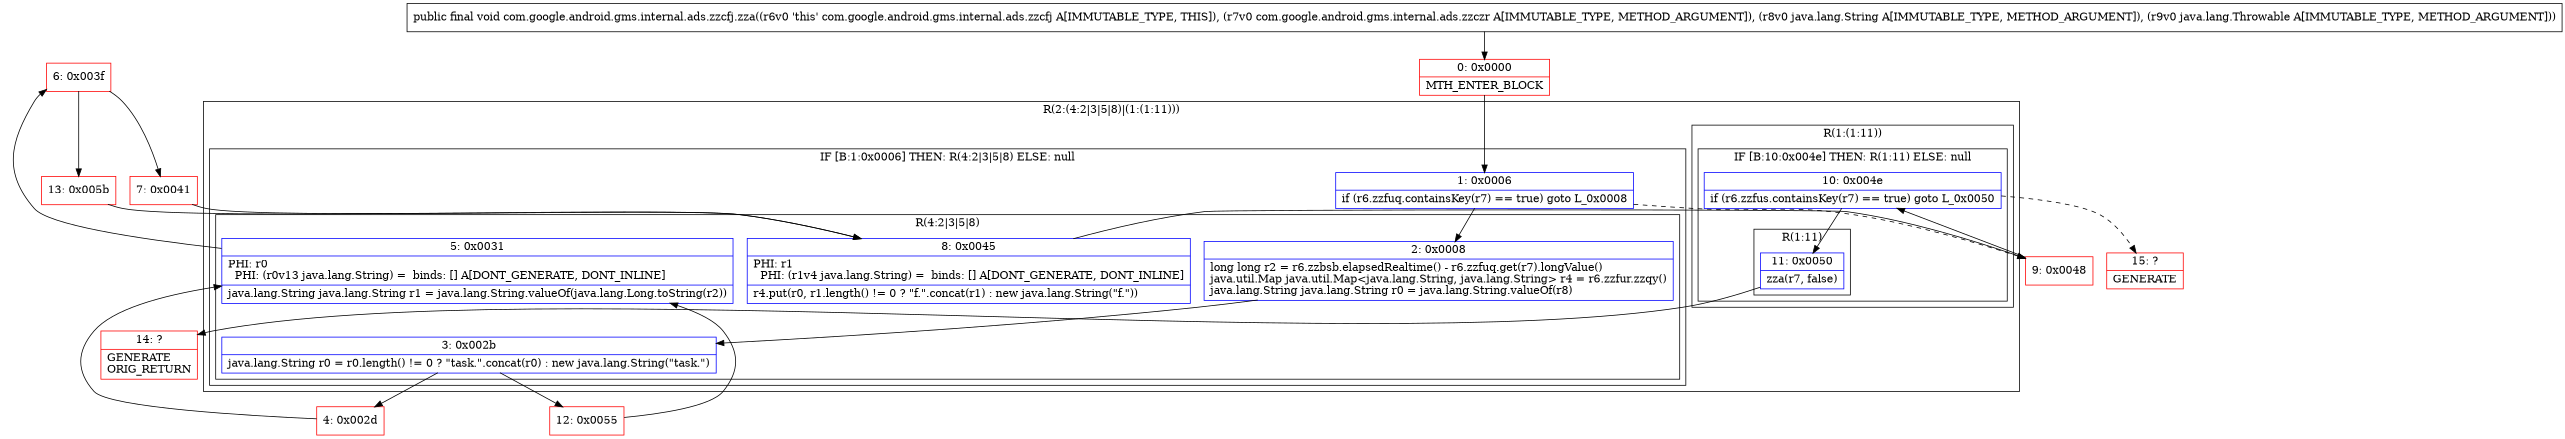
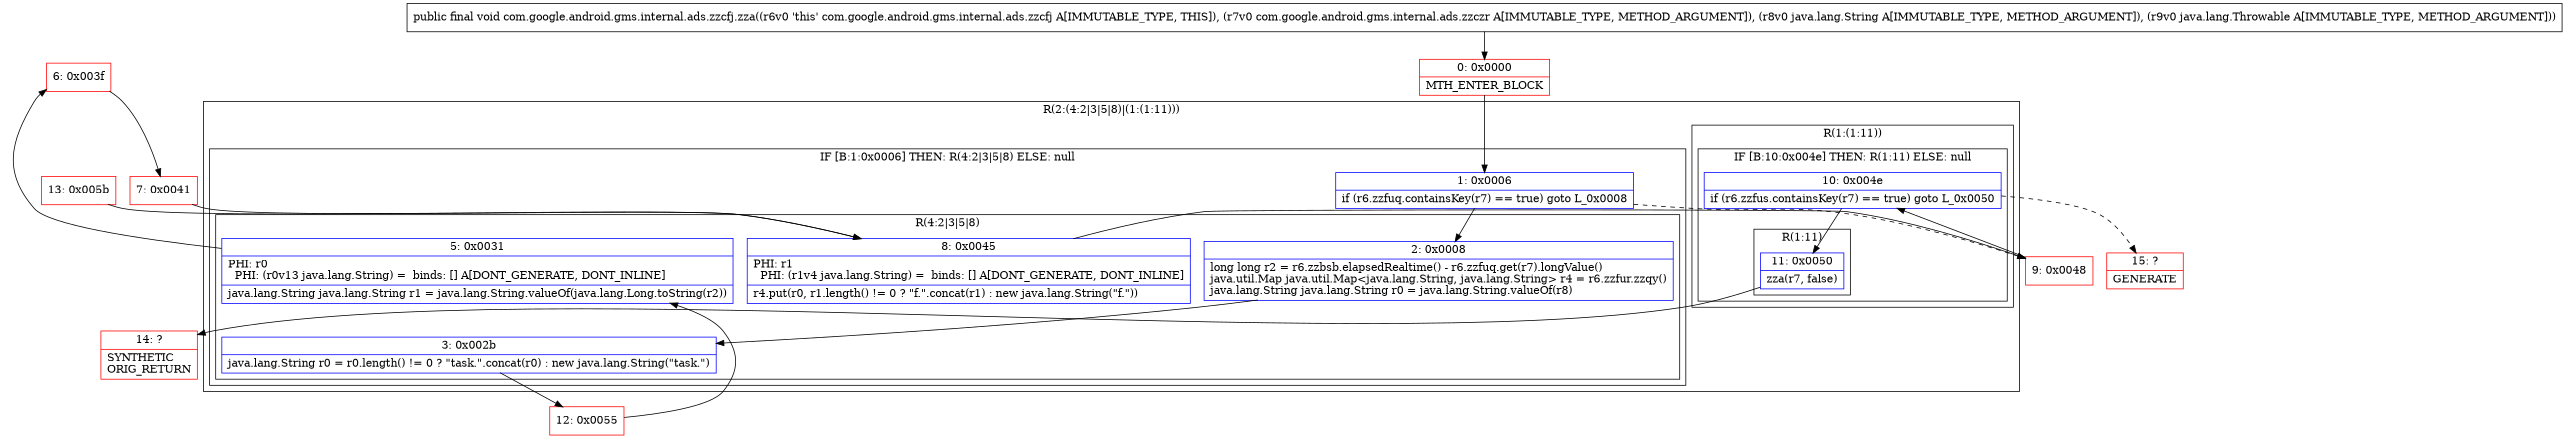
edge "6: 0x003f" -> "13: 0x005b": removed
node "14: ?": text "GENERATE" -> "SYNTHETIC"
node "4: 0x002d": removed
